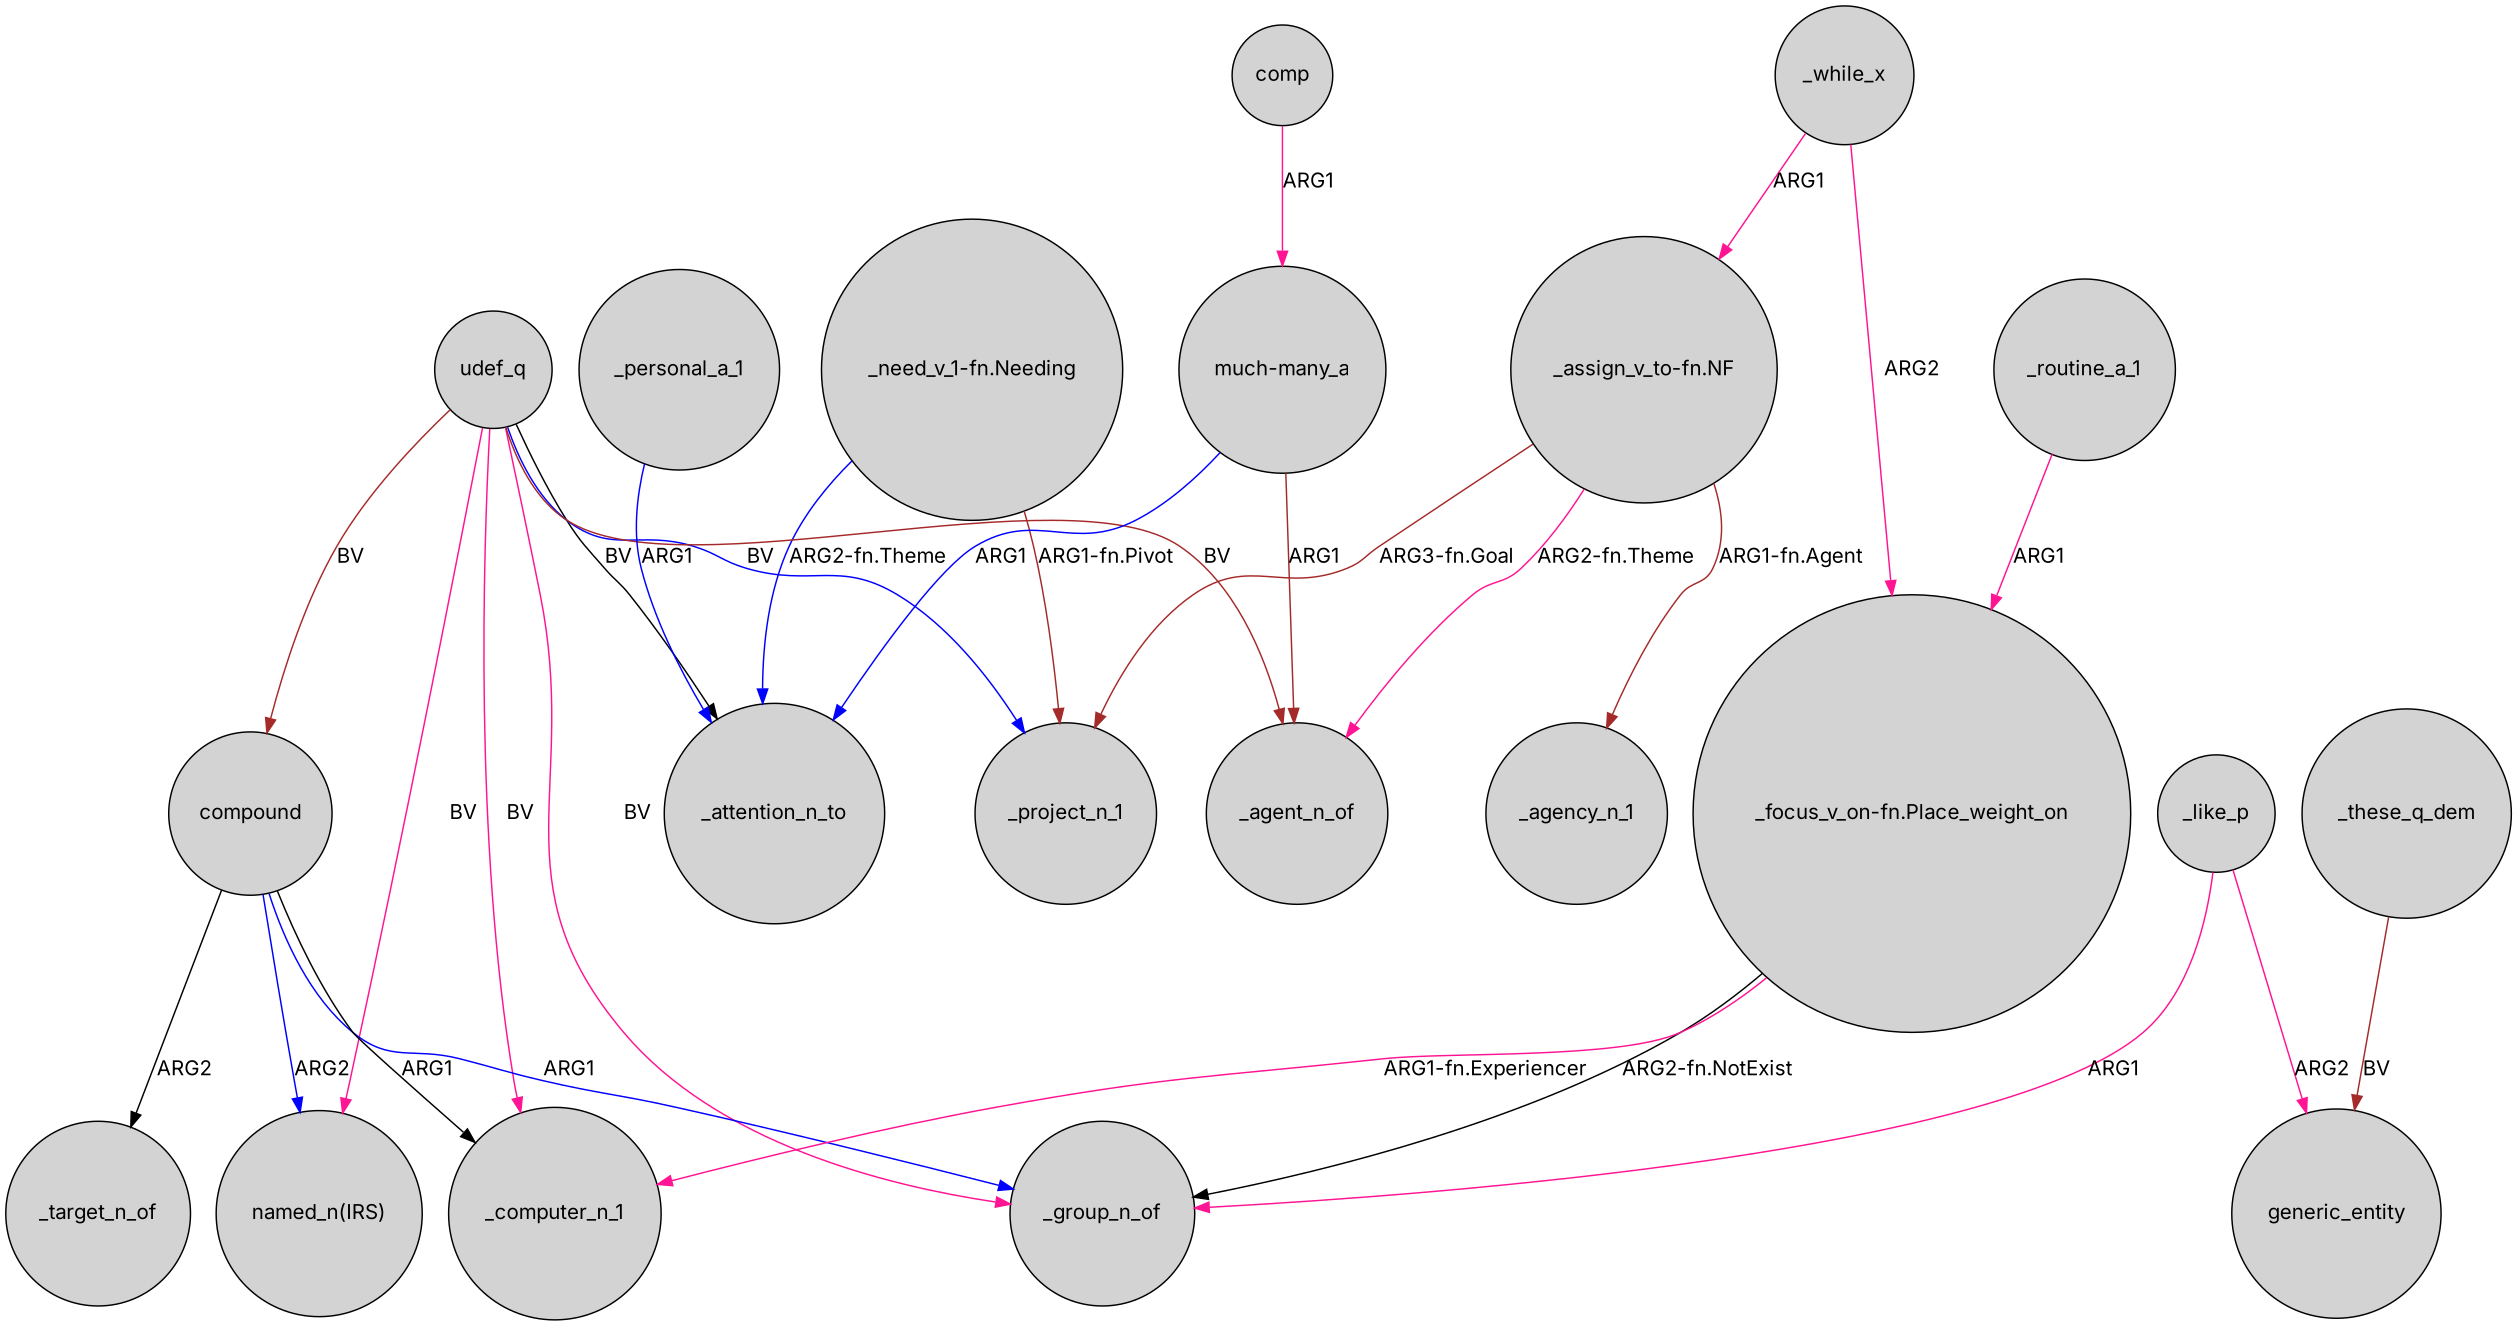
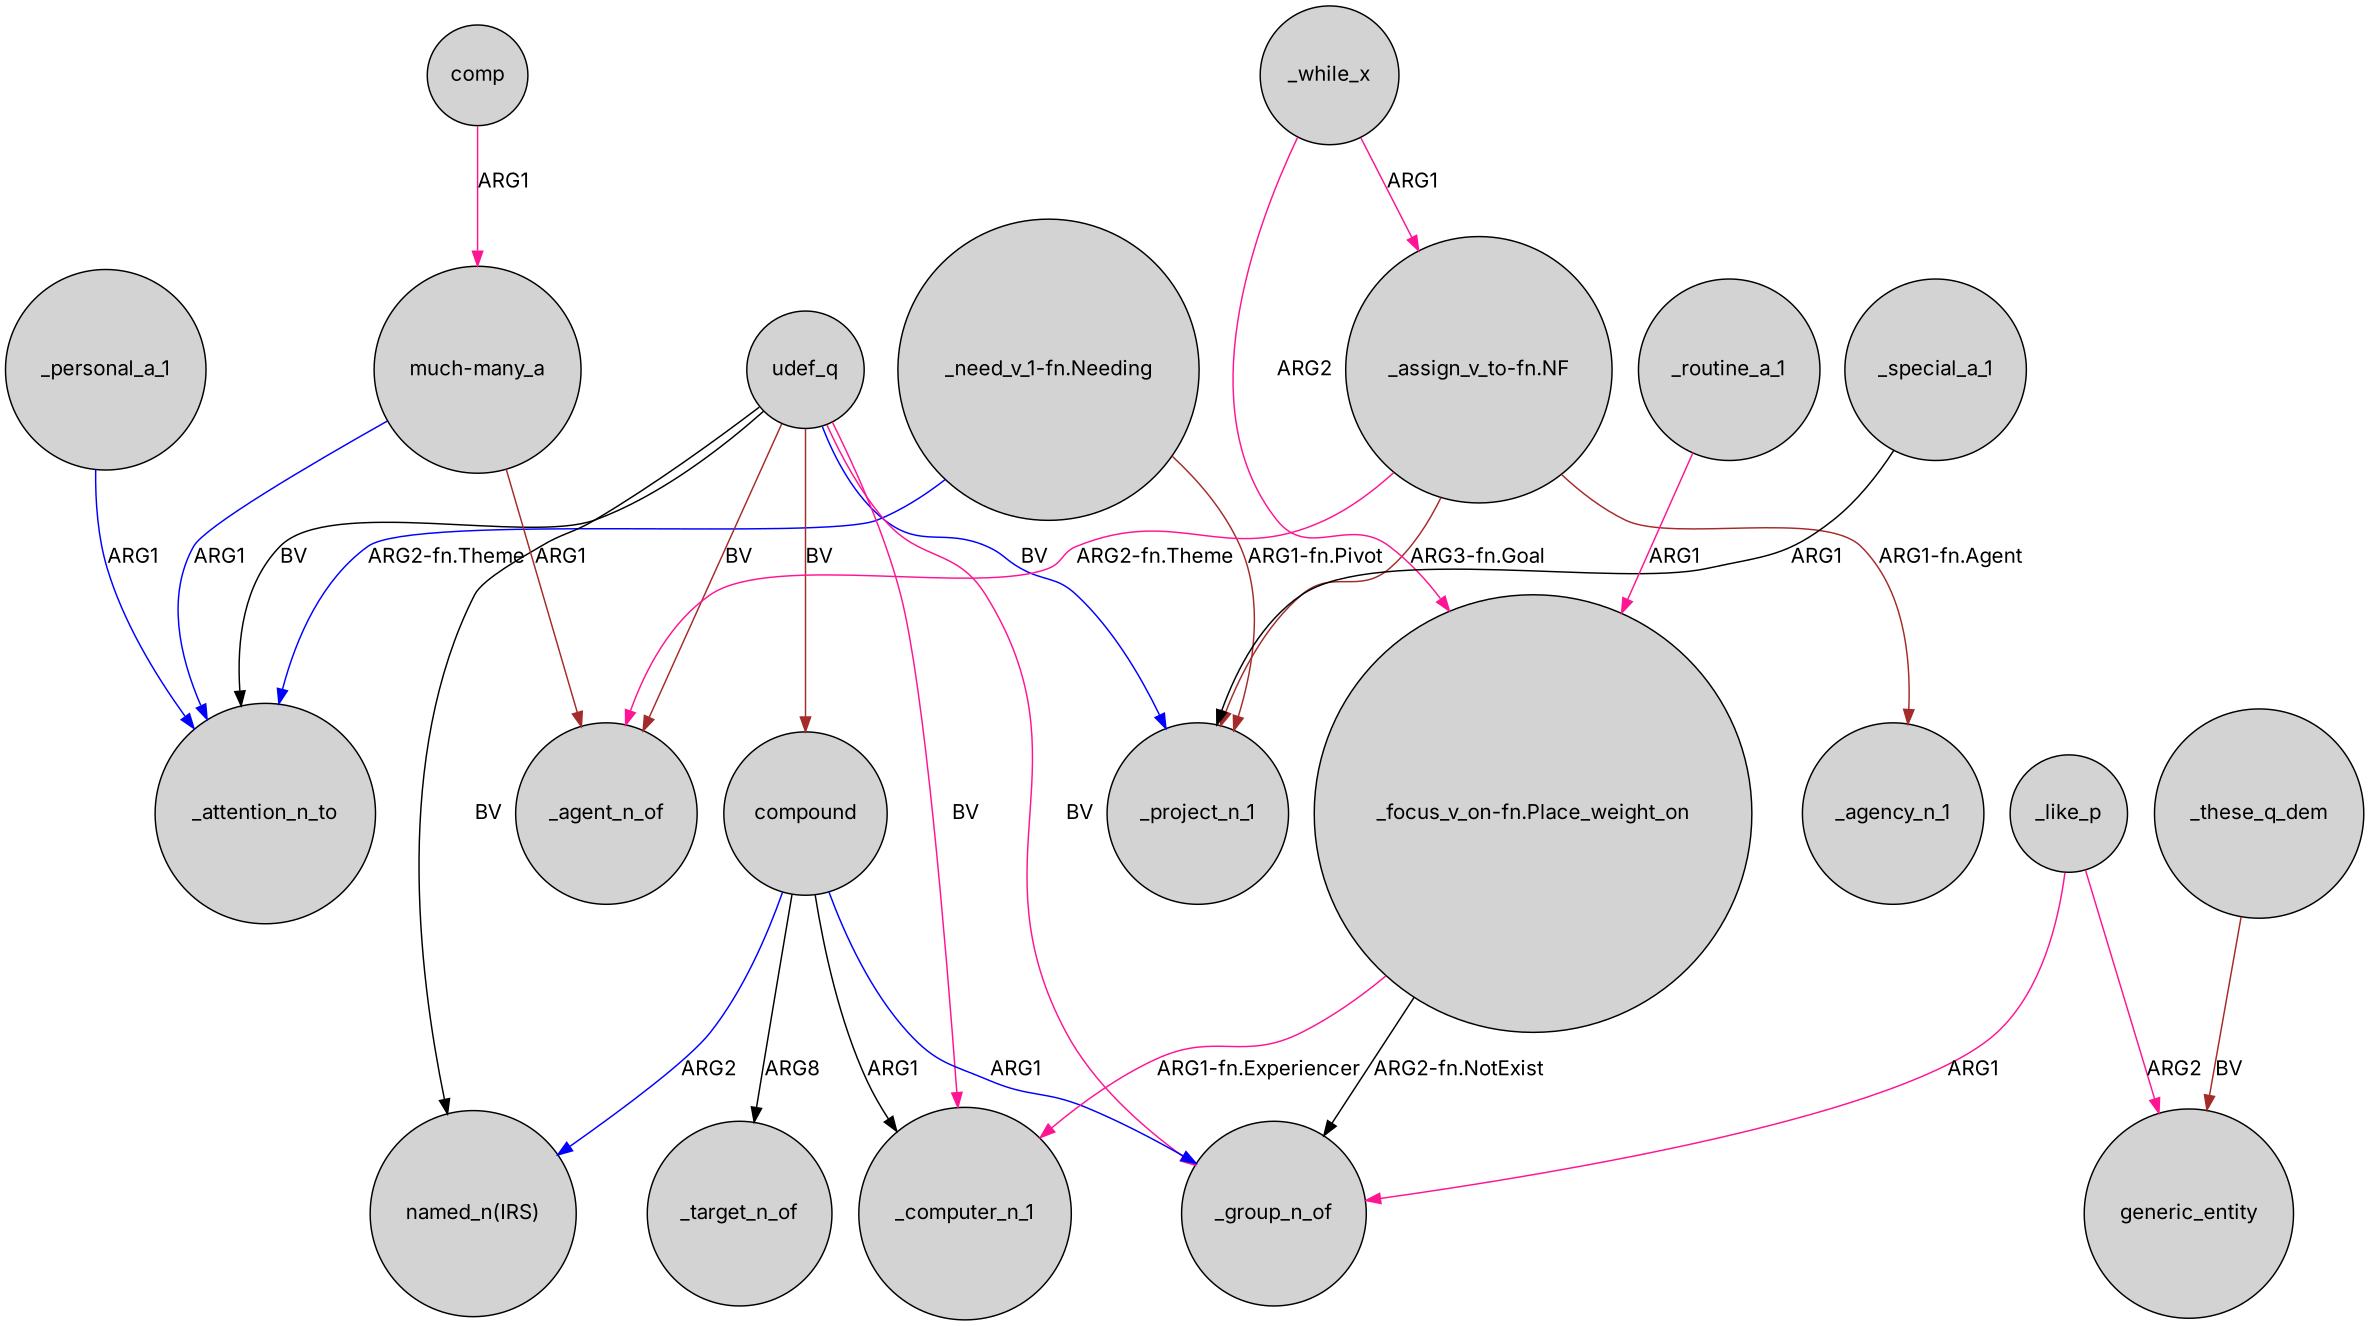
node "_special_a_1": added
edge "udef_q" -> "named_n(IRS)": color deeppink -> black
edge "compound" -> "_target_n_of": label "ARG2" -> "ARG8"
